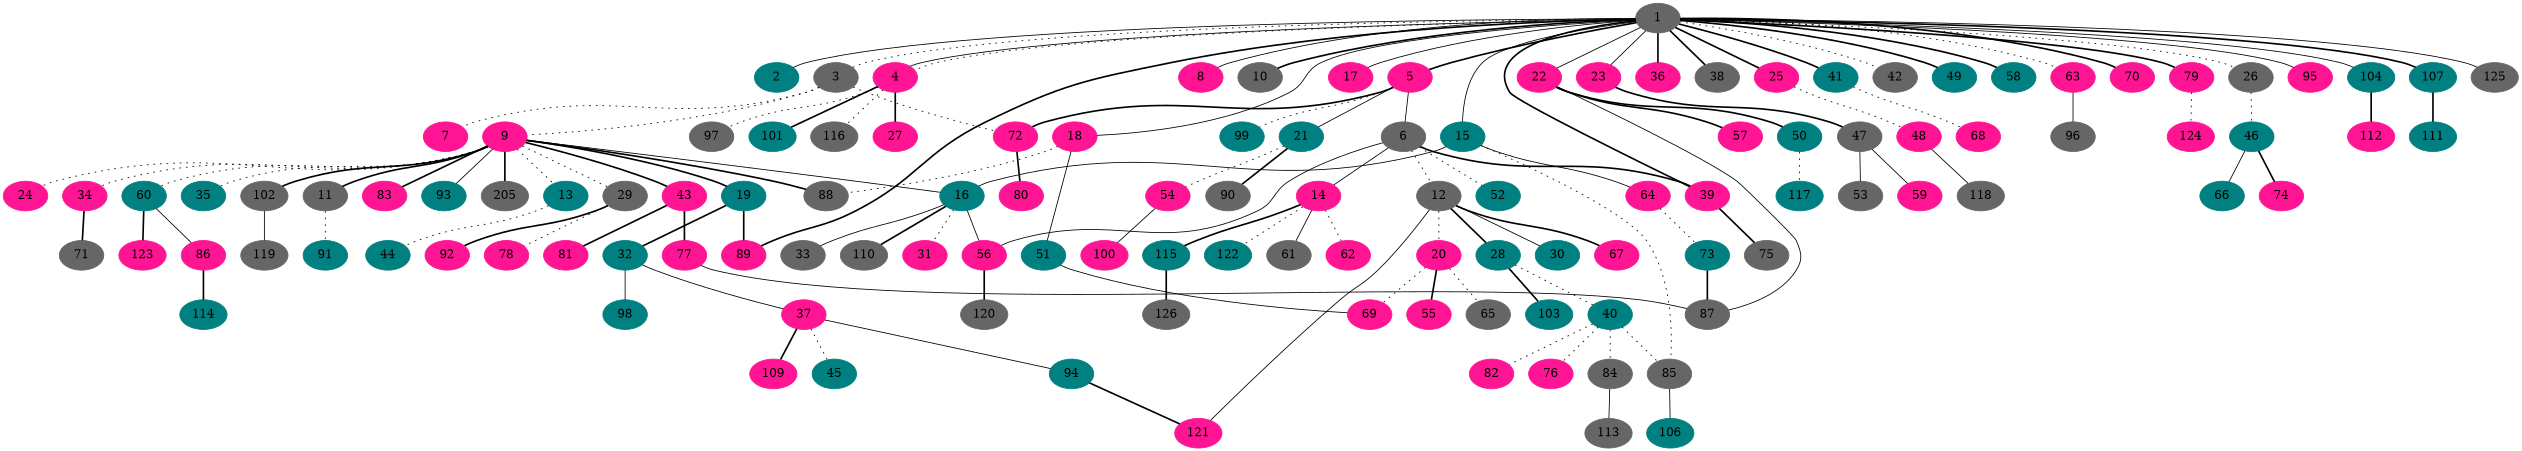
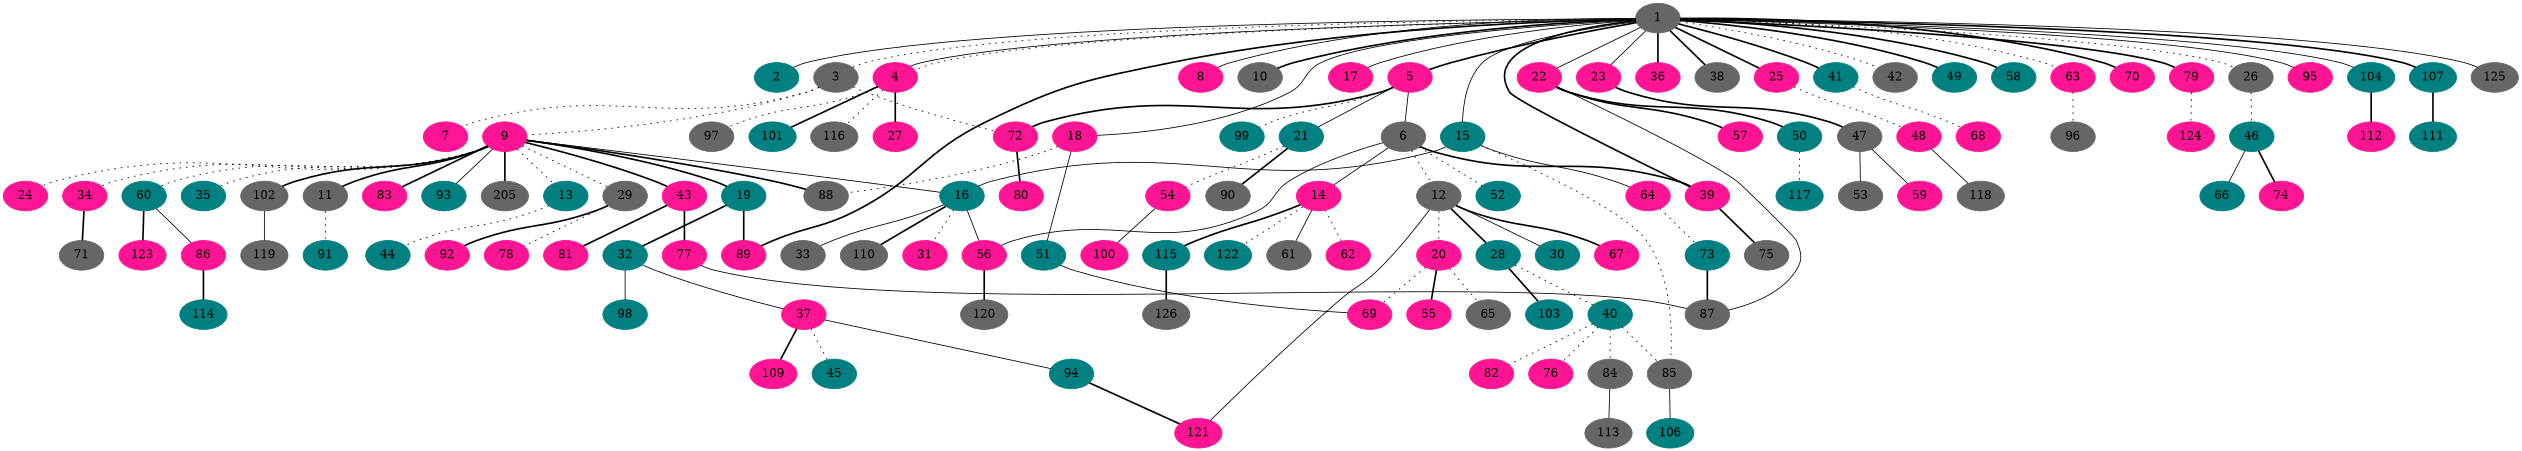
edge "63" -- "96": style solid -> dotted
